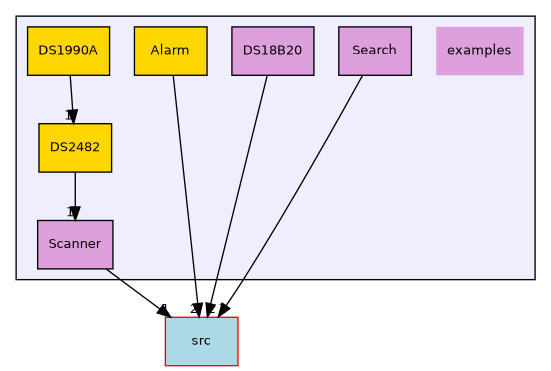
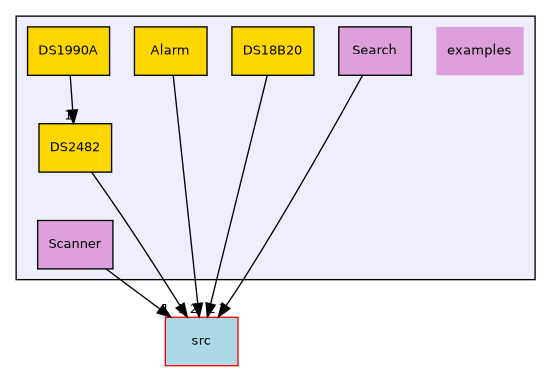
node "DS18B20": fillcolor plum -> gold
edge "DS2482" -> "Scanner": now "DS2482" -> "src"
